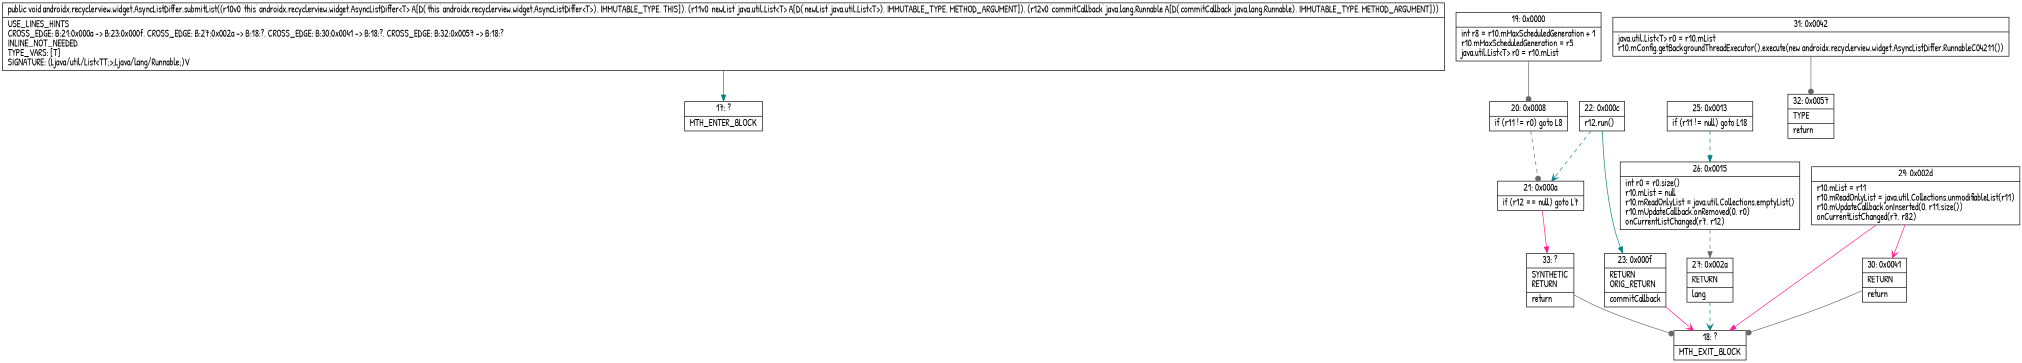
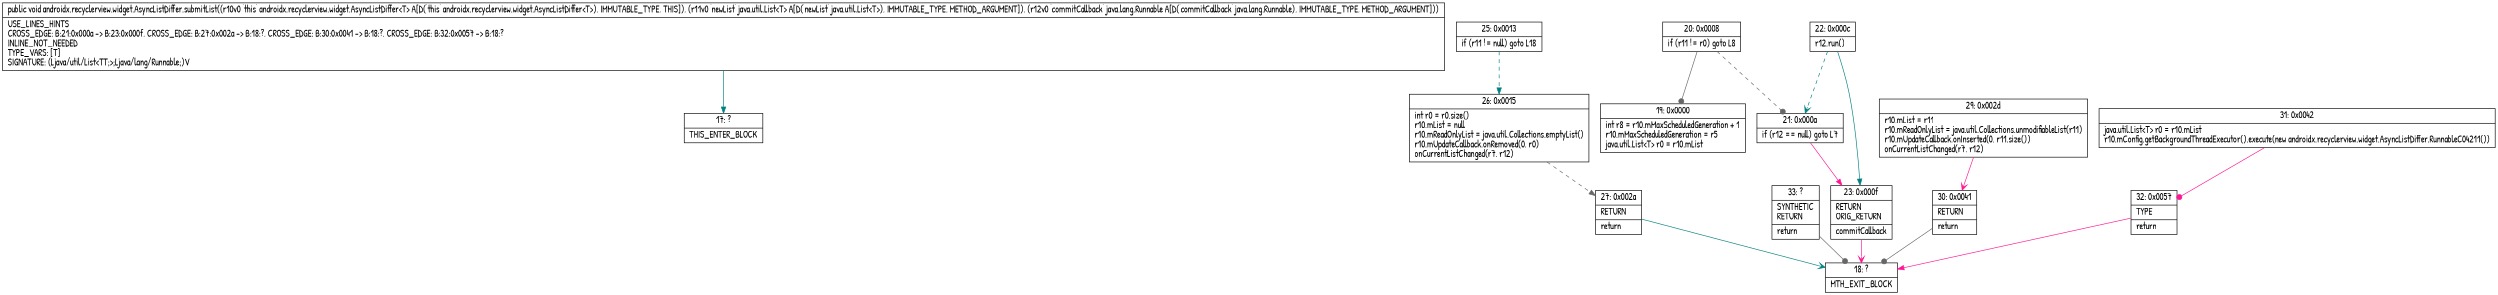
edge "31: 0x0042" -> "32: 0x0057": color gray40 -> deeppink
edge "19: 0x0000" -> "20: 0x0008": reversed
node "17: ?": text "MTH_ENTER_BLOCK" -> "THIS_ENTER_BLOCK"
node "29: 0x002d": text "onCurrentListChanged(r7, r82)" -> "onCurrentListChanged(r7, r12)"
edge "21: 0x000a" -> "33: ?": now "21: 0x000a" -> "23: 0x000f"
edge "29: 0x002d" -> "18: ?": now "32: 0x0057" -> "18: ?"
node "27: 0x002a": text "lang" -> "return"
edge "27: 0x002a" -> "18: ?": style dashed -> solid
